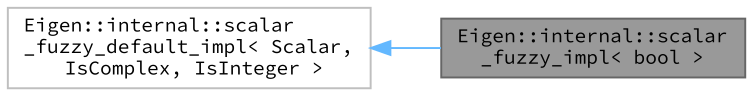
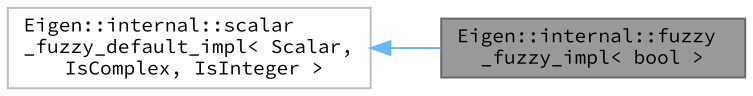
node "Eigen::internal::scalar _fuzzy_impl< bool >": label "Eigen::internal::scalar _fuzzy_impl< bool >" -> "Eigen::internal::fuzzy _fuzzy_impl< bool >"
